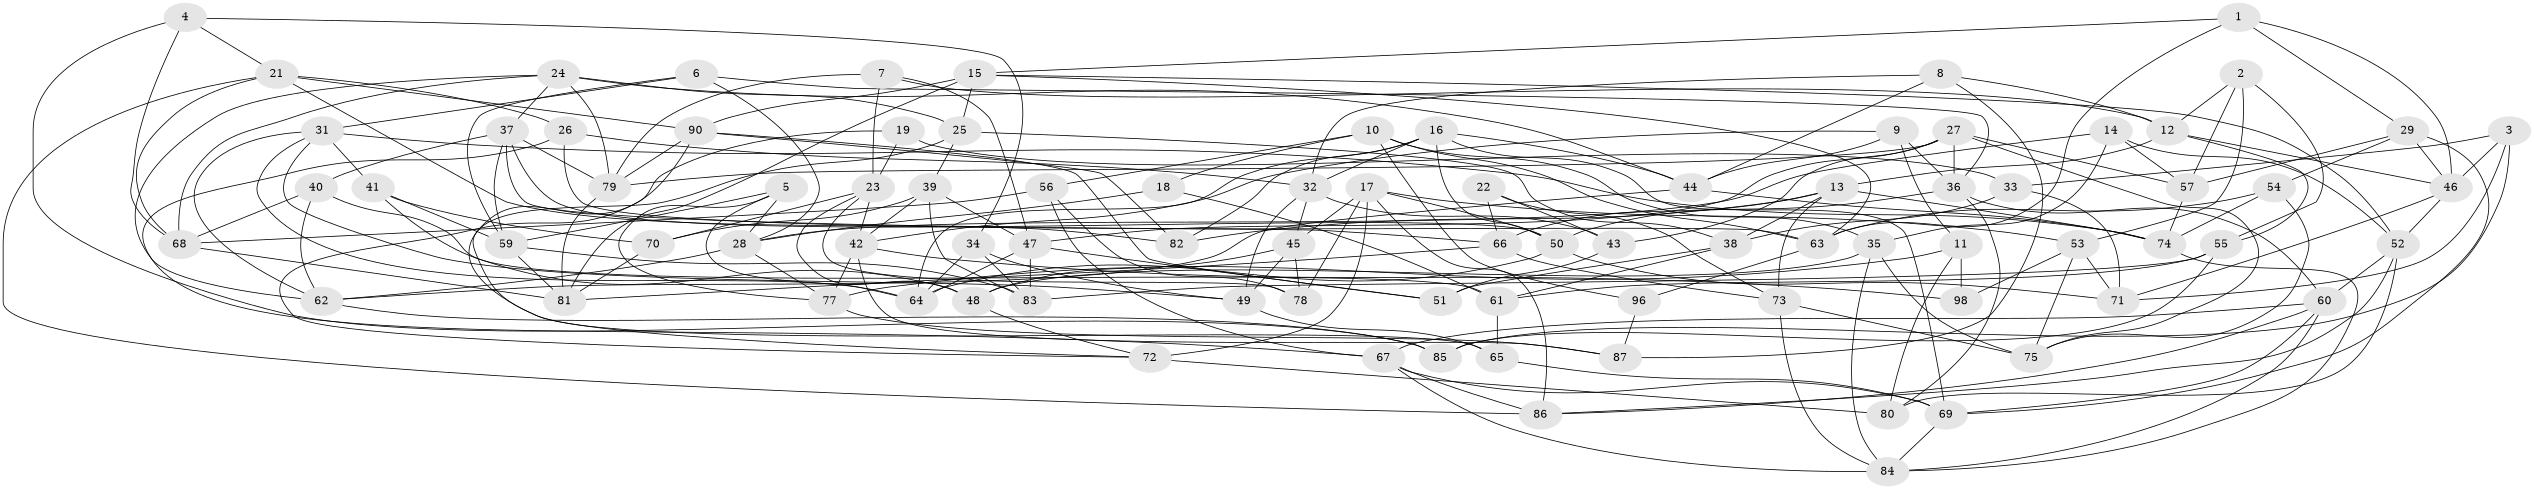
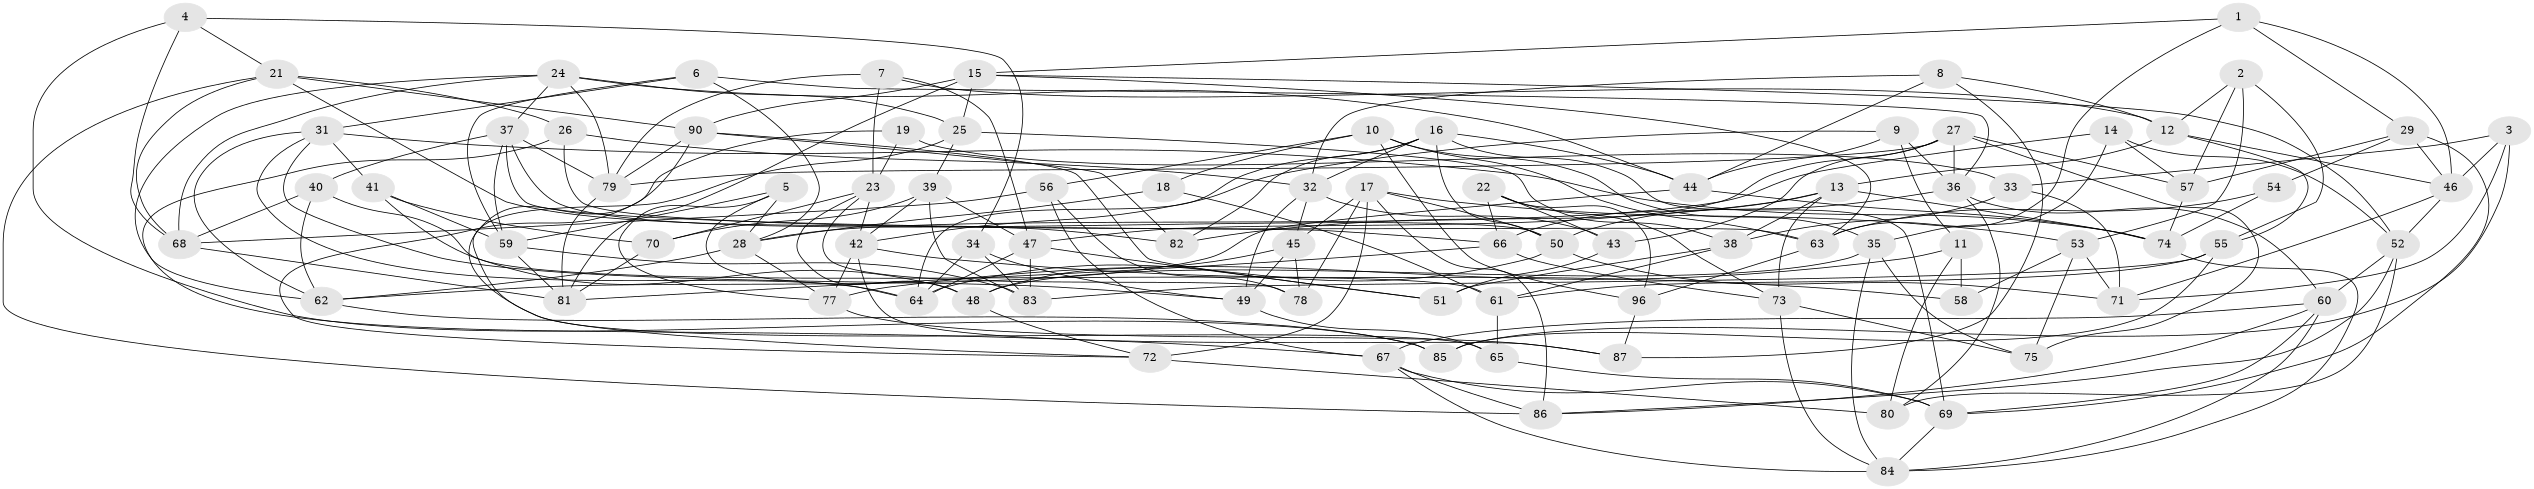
edge "22" -- "96": added
node "98": label "98" -> "58"
edge "54" -- "75": removed
